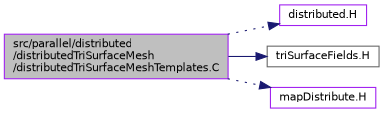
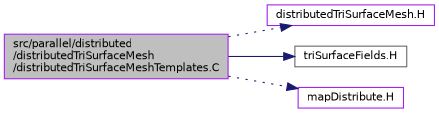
node "distributed.H": label "distributed.H" -> "distributedTriSurfaceMesh.H"
